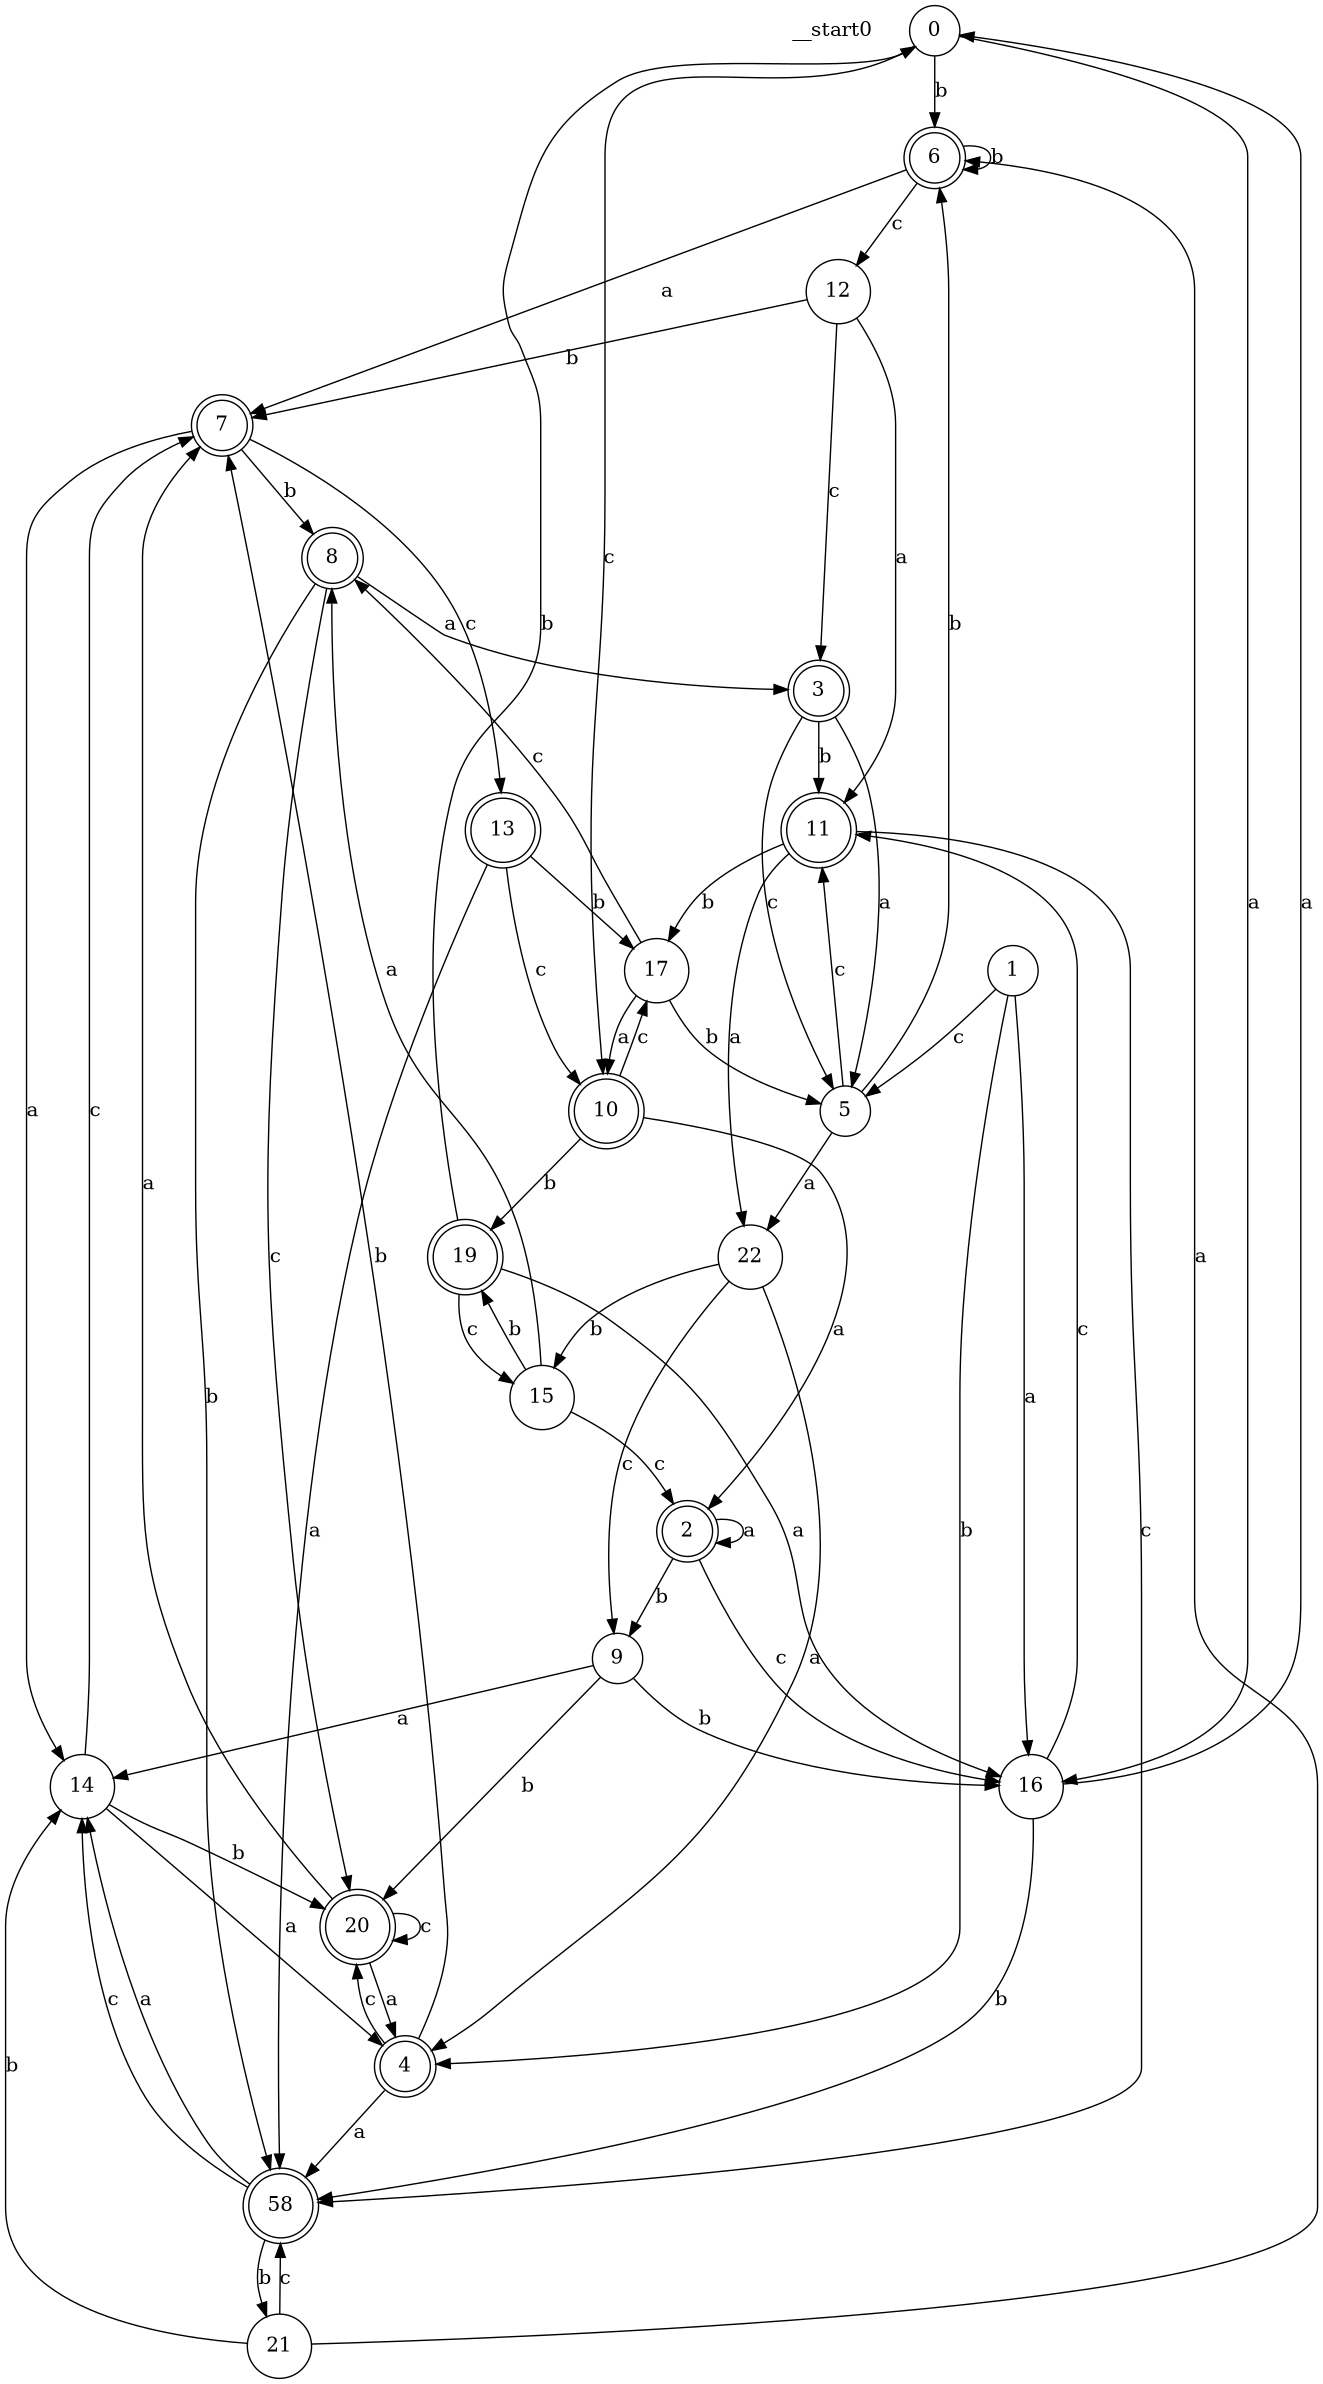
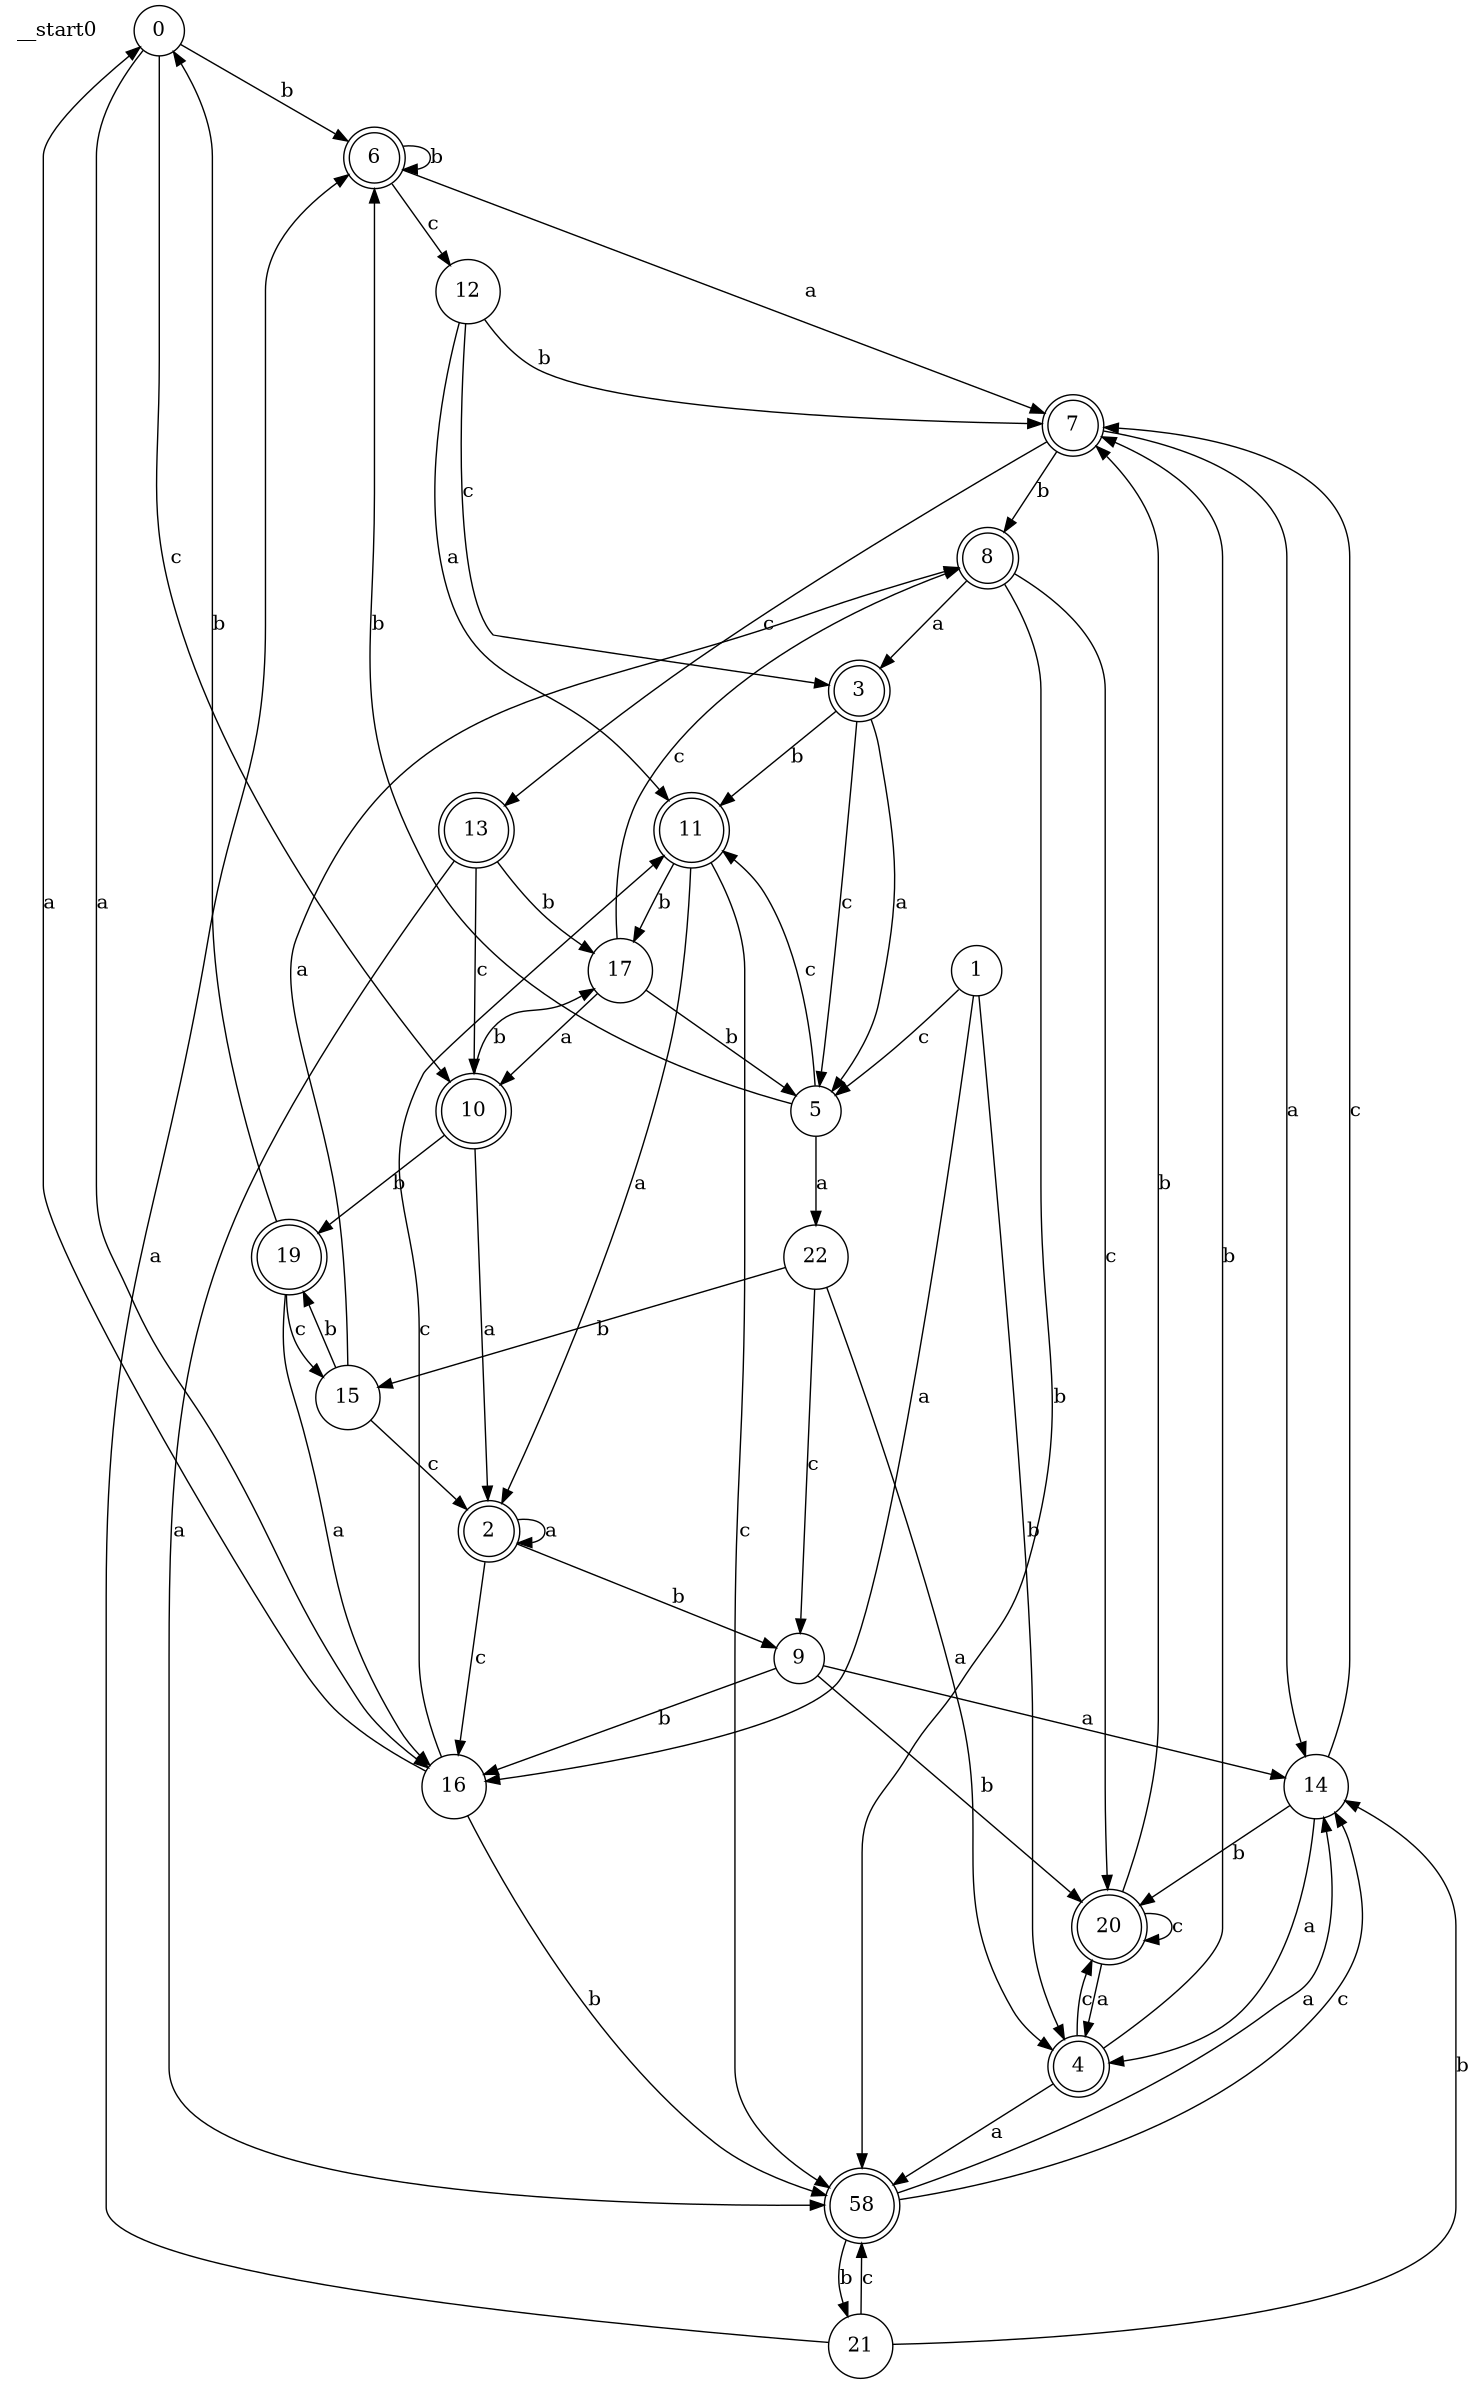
edge "11" -> "22": now "11" -> "2"
edge "10" -> "17": label "c" -> "b"
edge "20" -> "7": label "a" -> "b"
